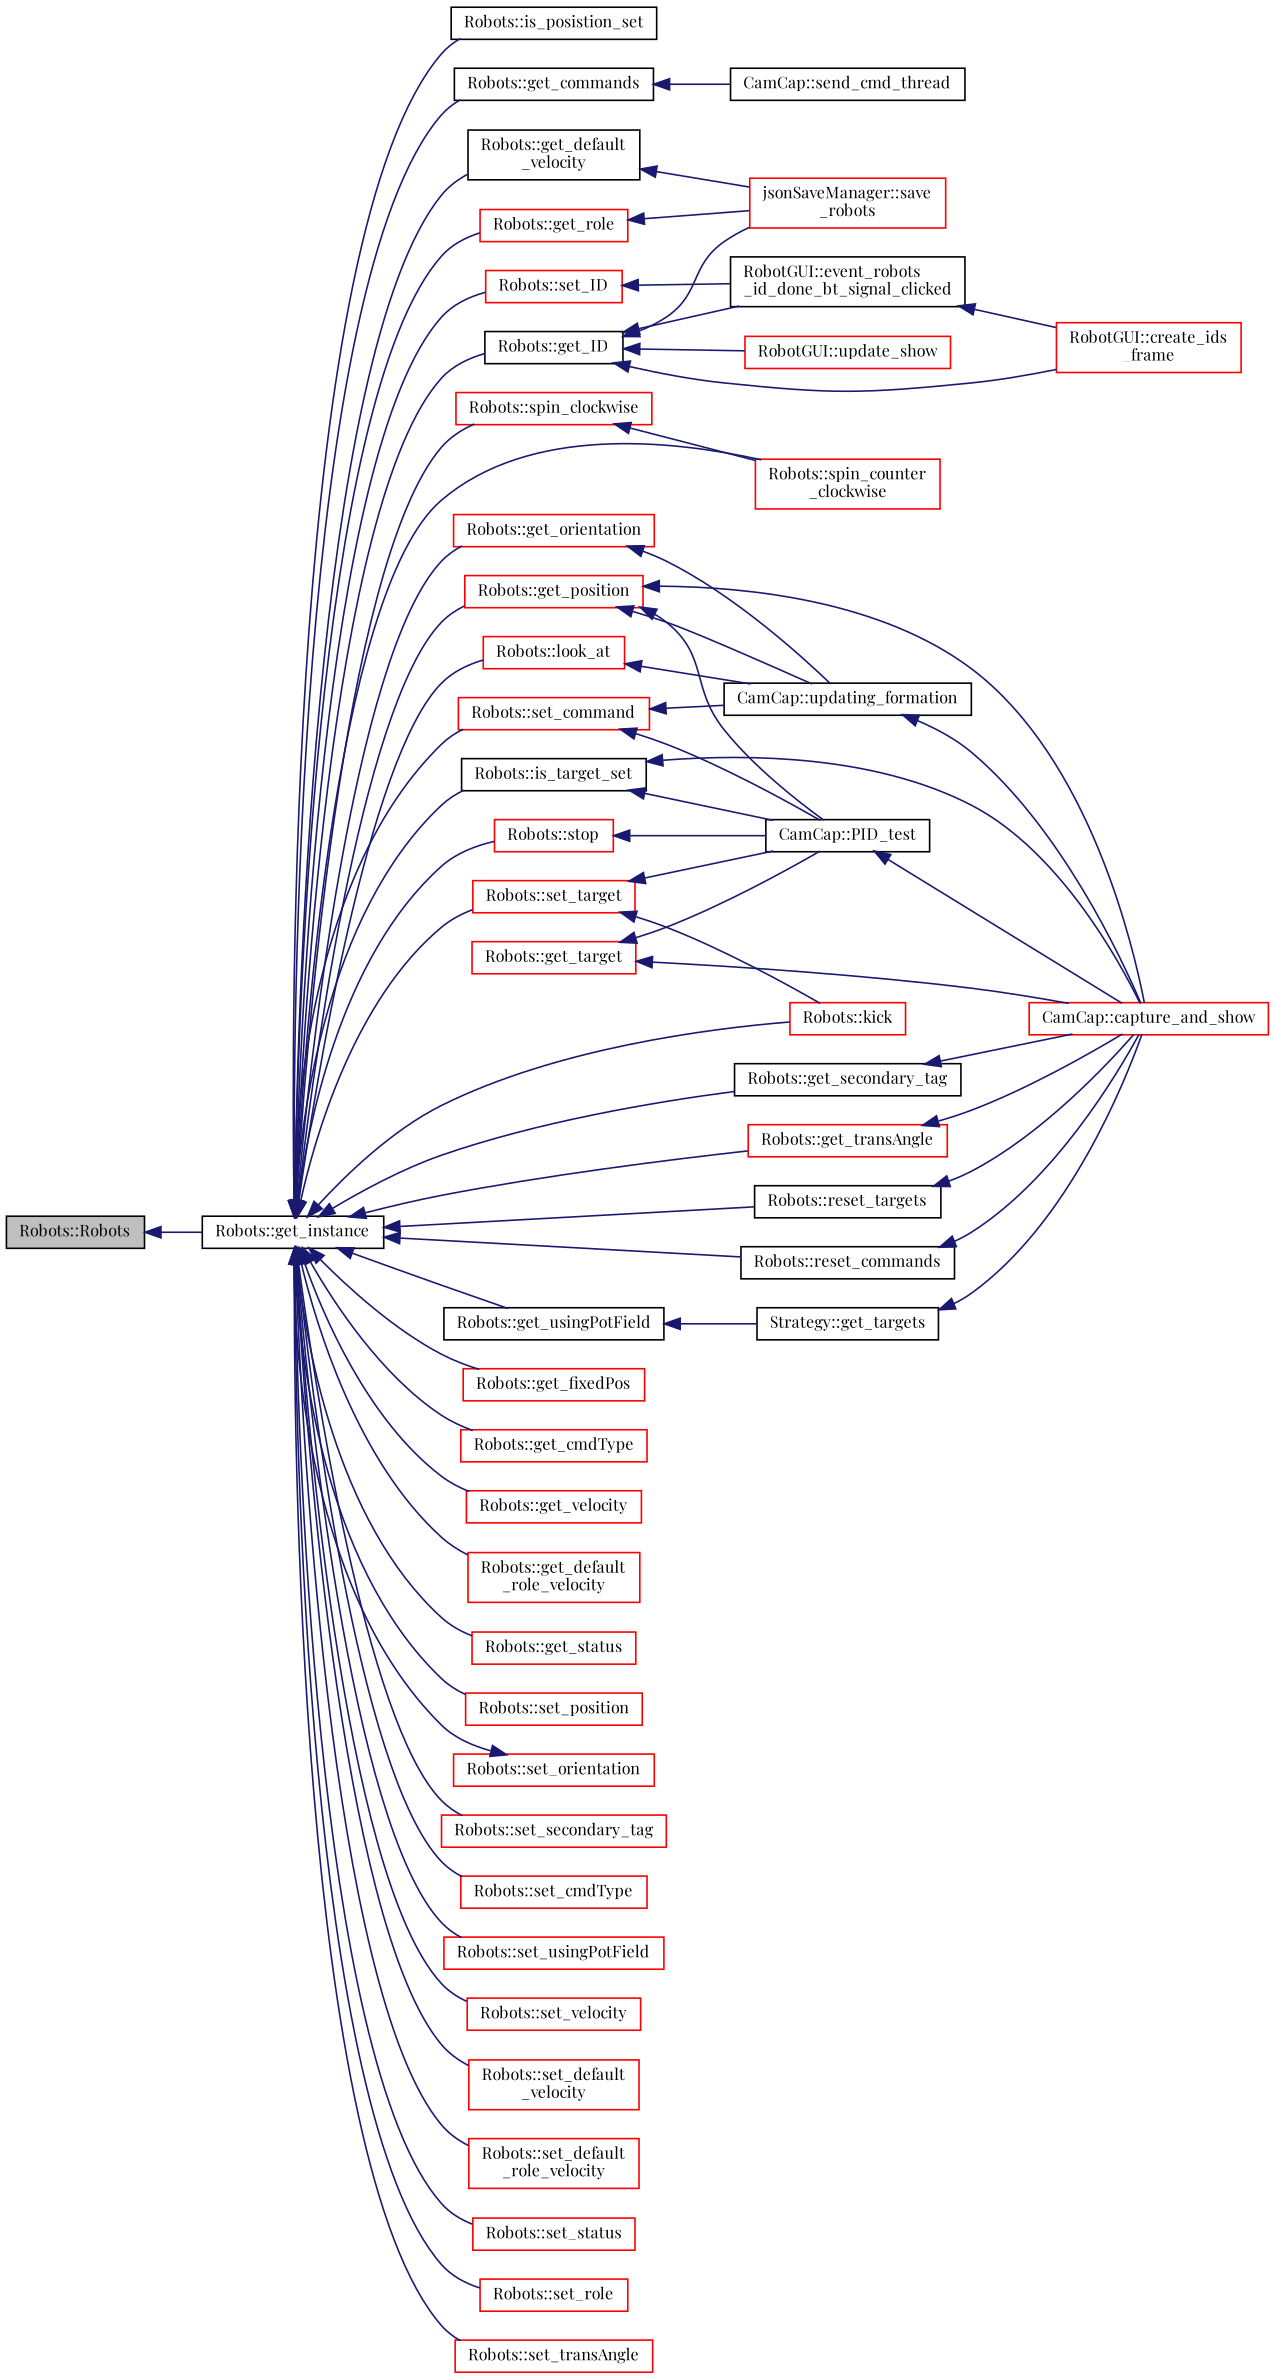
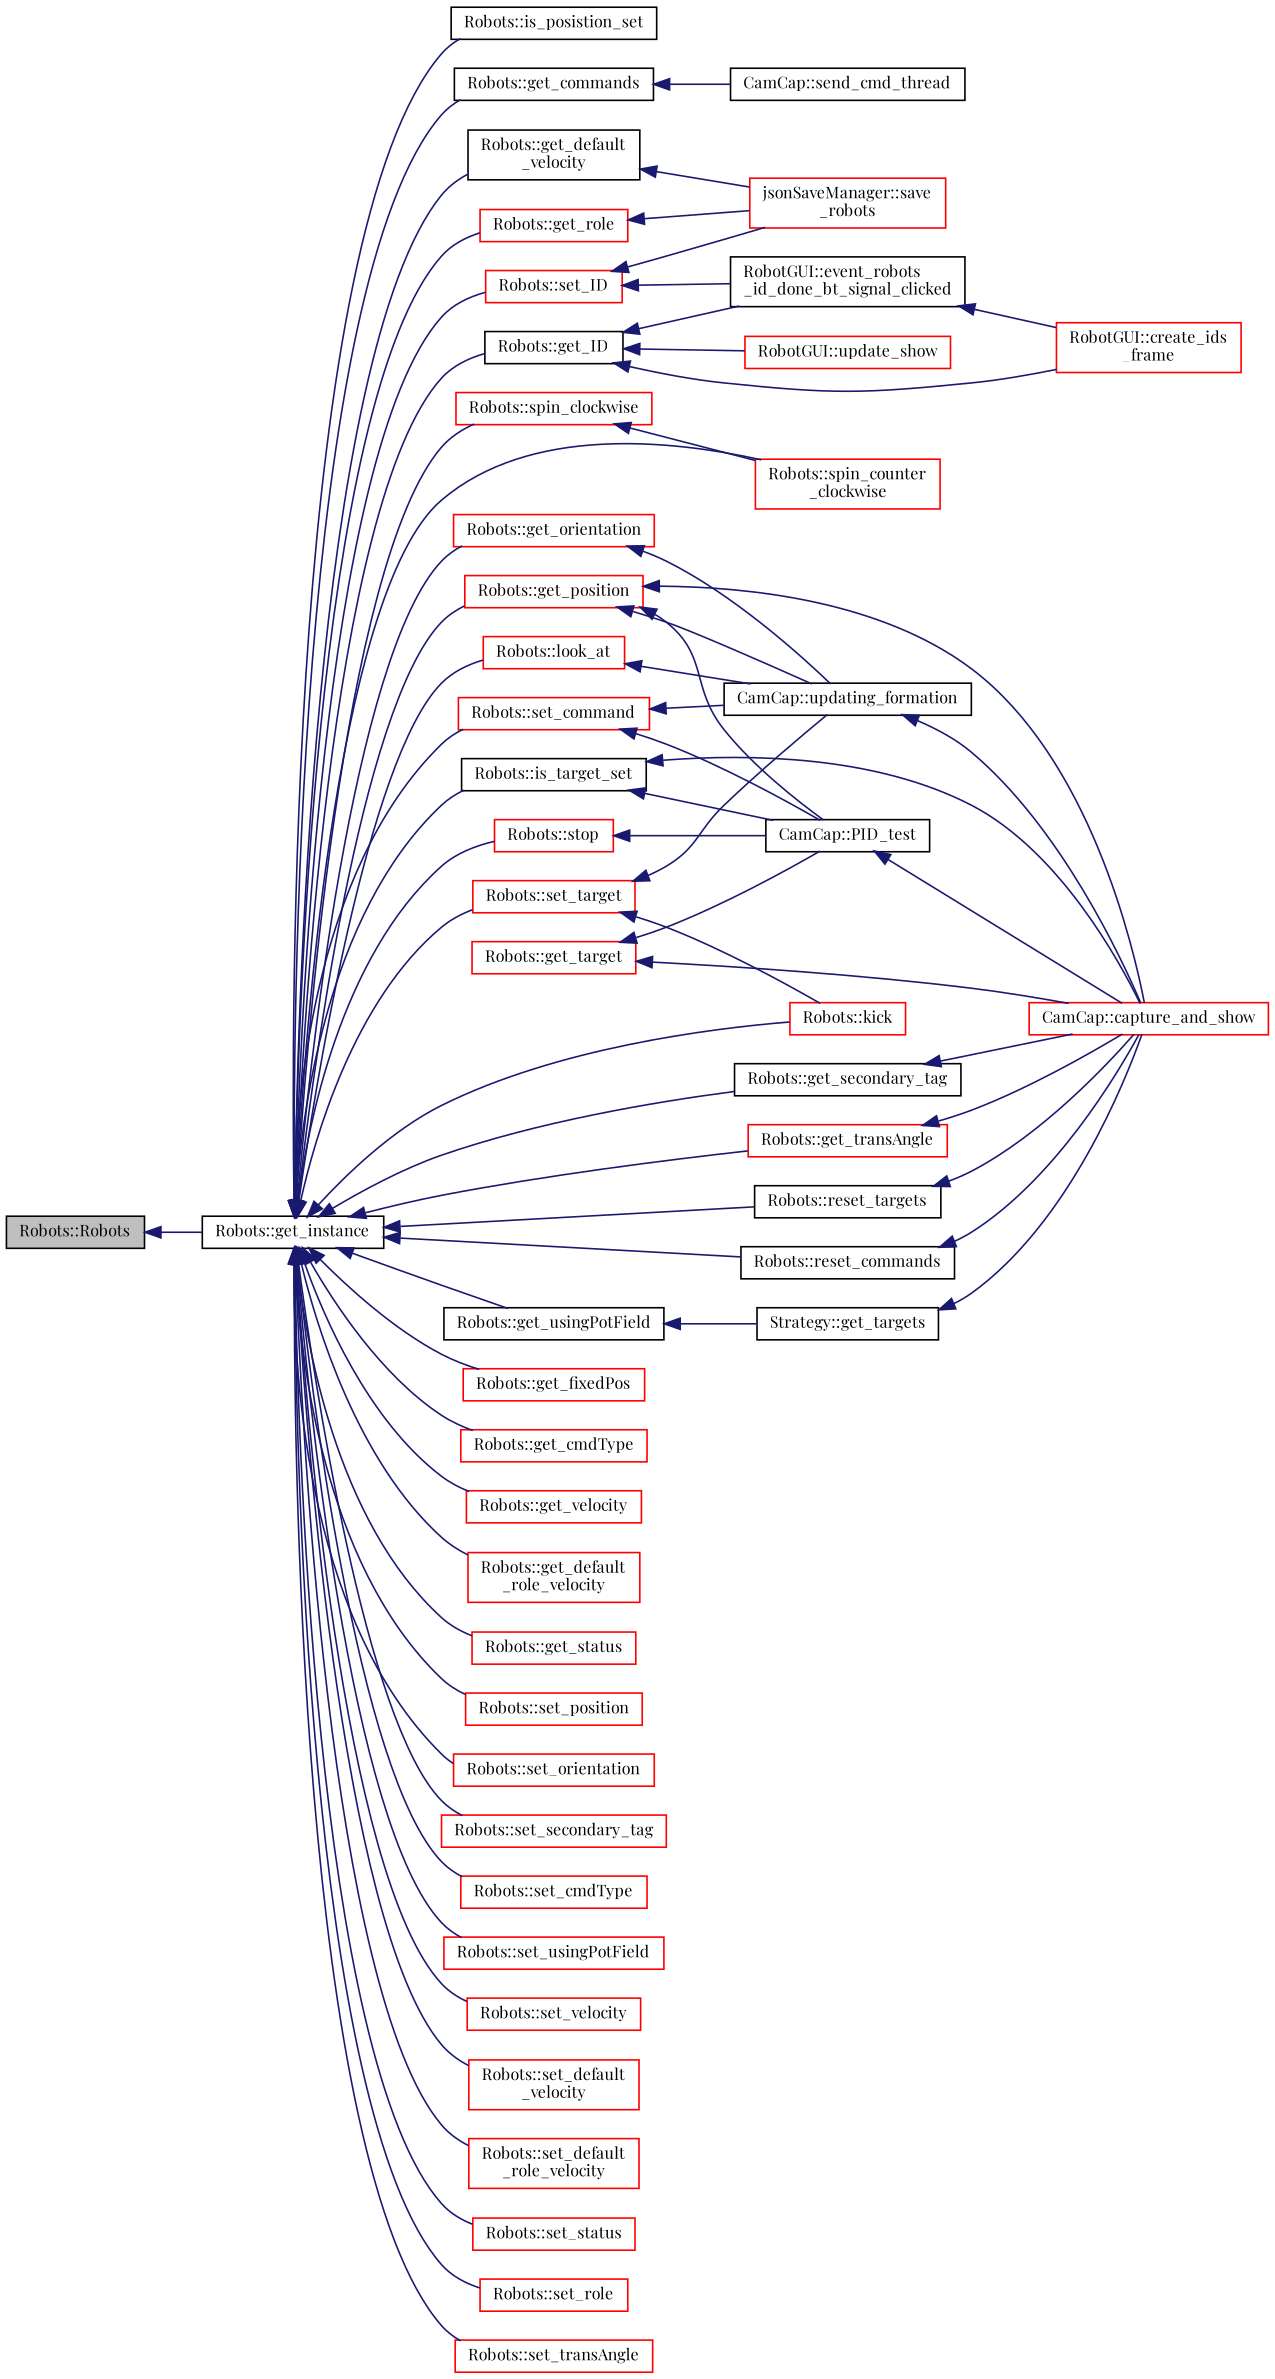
edge "jsonSaveManager::save _robots" -> "Robots::get_ID": now "jsonSaveManager::save _robots" -> "Robots::set_ID"
edge "CamCap::PID_test" -> "Robots::set_target": now "CamCap::updating_formation" -> "Robots::set_target"
edge "Robots::get_instance" -> "Robots::set_orientation": reversed
